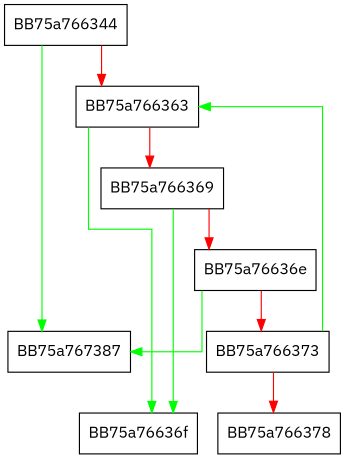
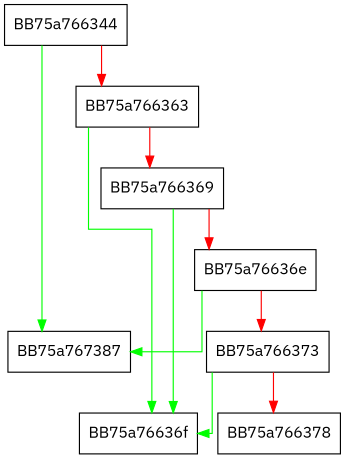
edge "BB75a766373" -> "BB75a766363": now "BB75a766373" -> "BB75a76636f"
